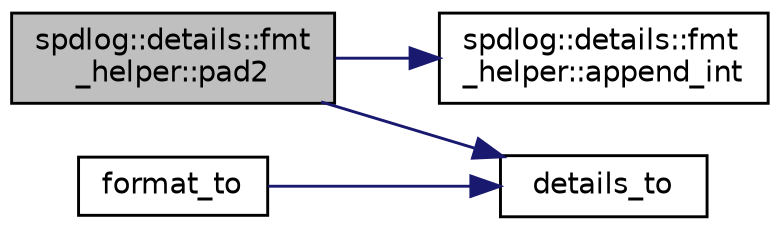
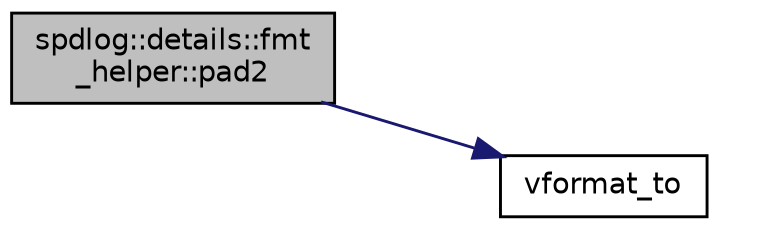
node "spdlog::details::fmt _helper::append_int": removed
node "format_to": removed
node "details_to": label "details_to" -> "vformat_to"
